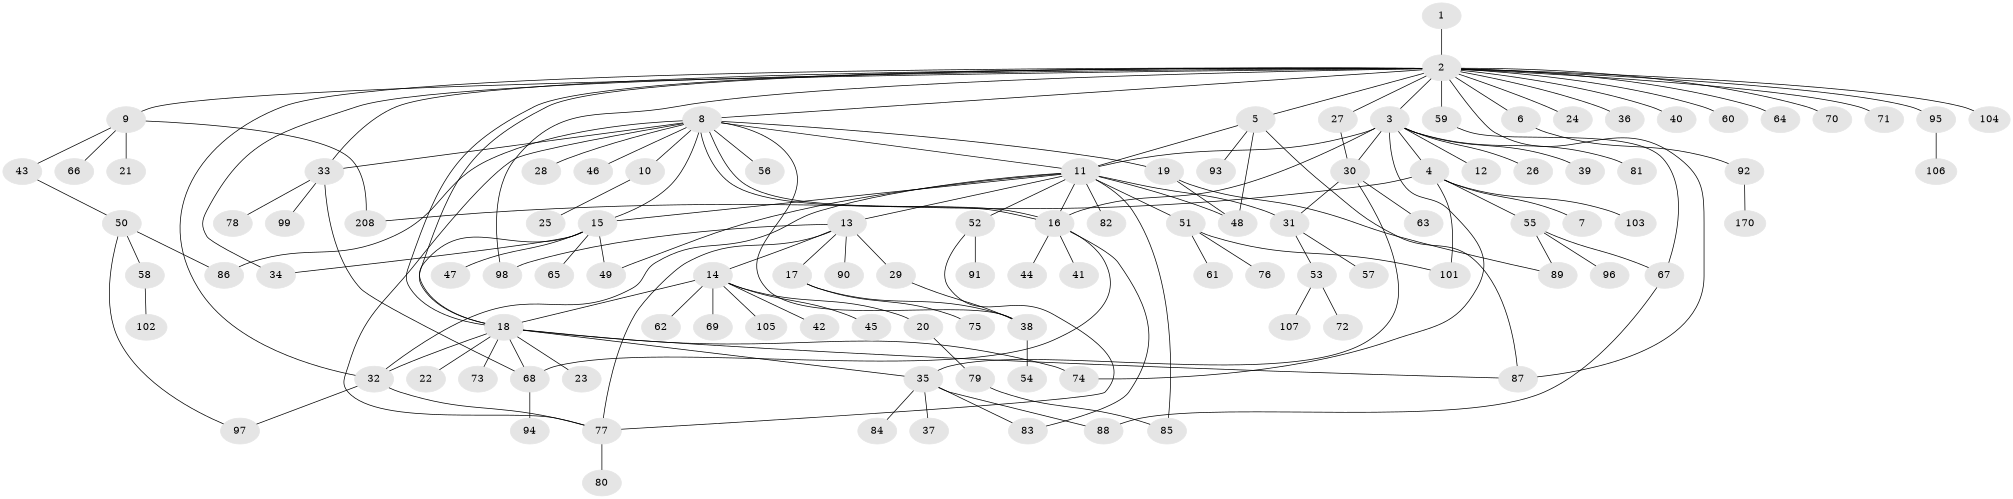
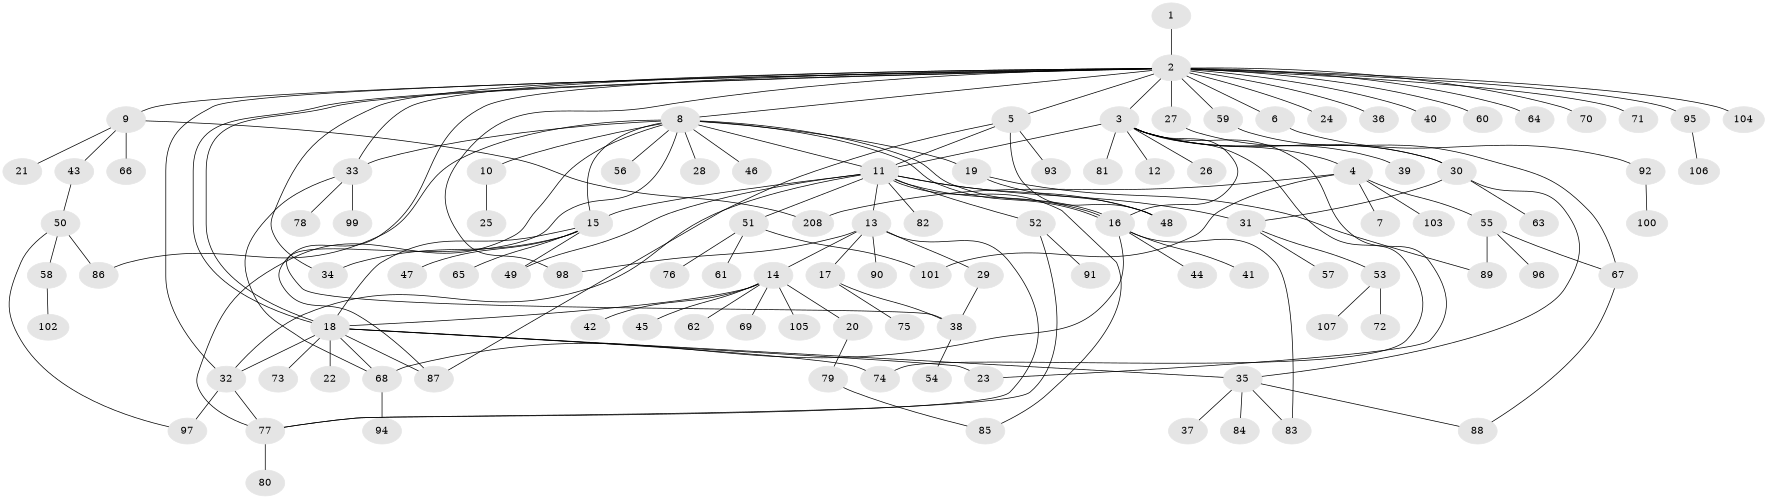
node "170": label "170" -> "100"
edge "3" -- "23": added
